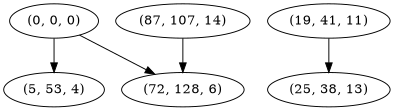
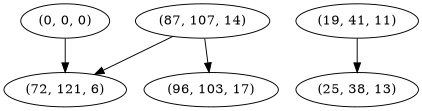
node "(5, 53, 4)": removed
node "(72, 128, 6)": label "(72, 128, 6)" -> "(72, 121, 6)"
node "(96, 103, 17)": added
